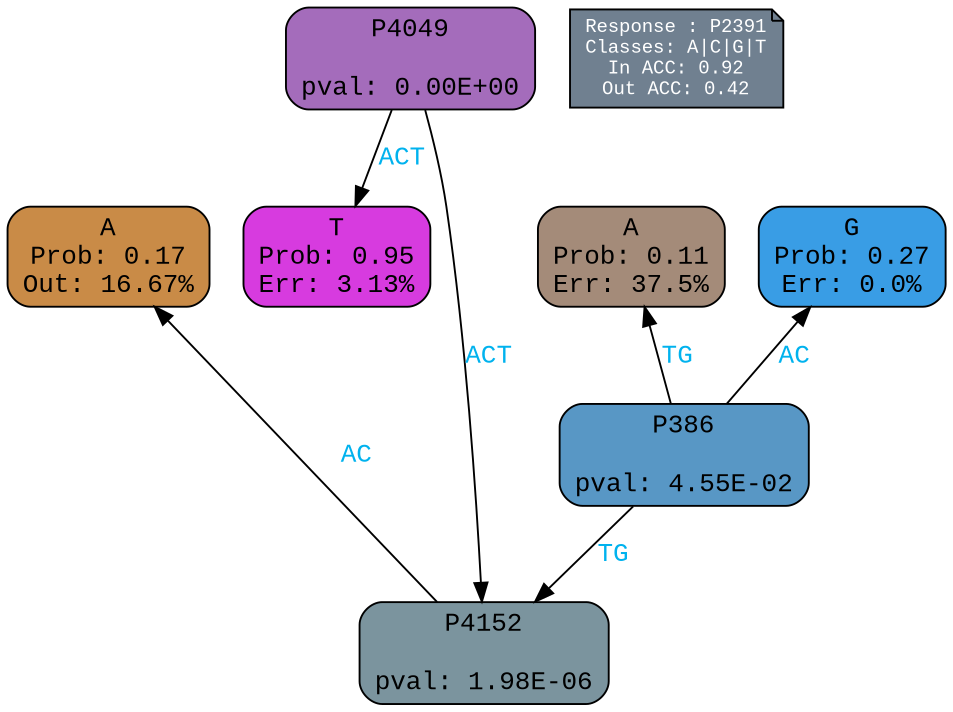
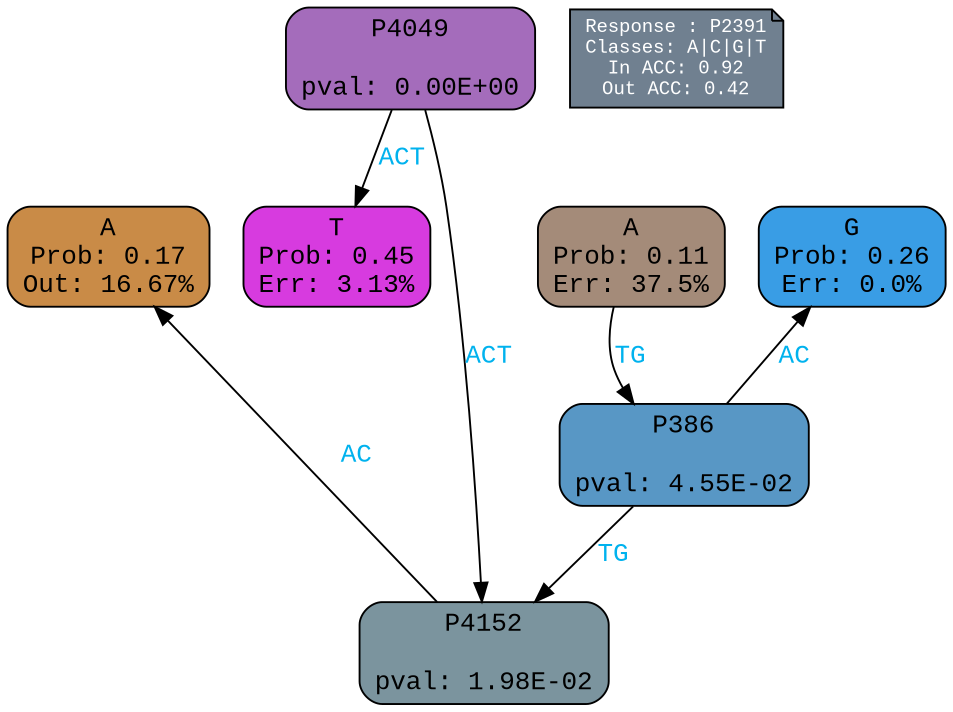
node "T Prob: 0.95 Err: 3.13%": label "T Prob: 0.95 Err: 3.13%" -> "T Prob: 0.45 Err: 3.13%"
node "G Prob: 0.27 Err: 0.0%": label "G Prob: 0.27 Err: 0.0%" -> "G Prob: 0.26 Err: 0.0%"
edge "P386 pval: 4.55E-02" -> "A Prob: 0.11 Err: 37.5%": reversed
node "P4152 pval: 1.98E-06": label "P4152 pval: 1.98E-06" -> "P4152 pval: 1.98E-02"
